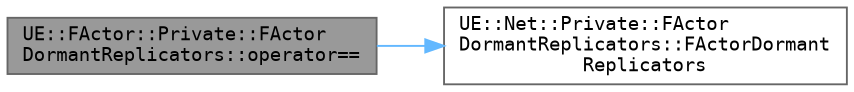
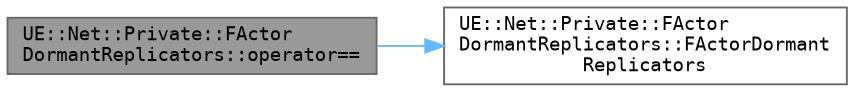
node "UE::FActor::Private::FActor DormantReplicators::operator==": label "UE::FActor::Private::FActor DormantReplicators::operator==" -> "UE::Net::Private::FActor DormantReplicators::operator=="
